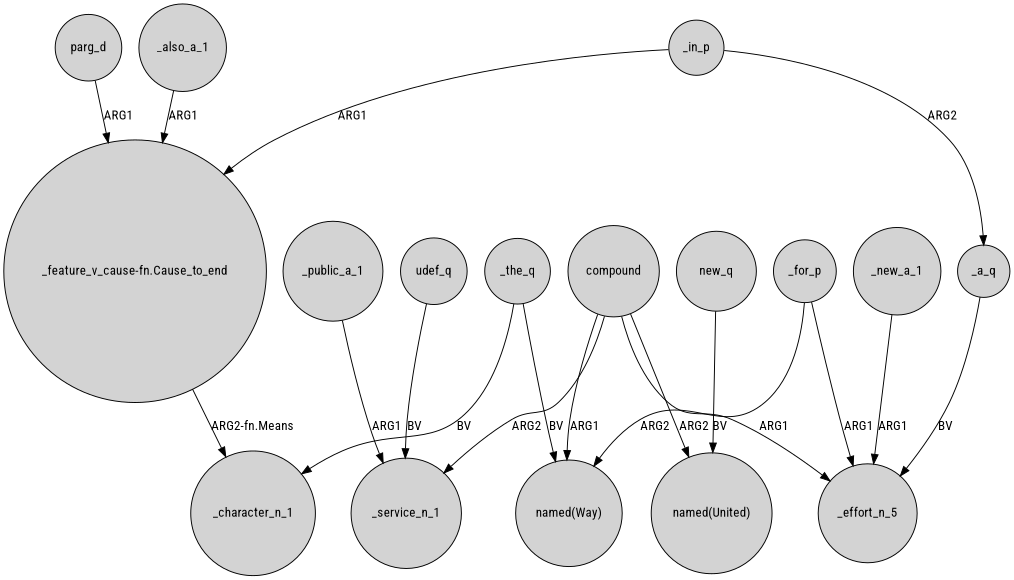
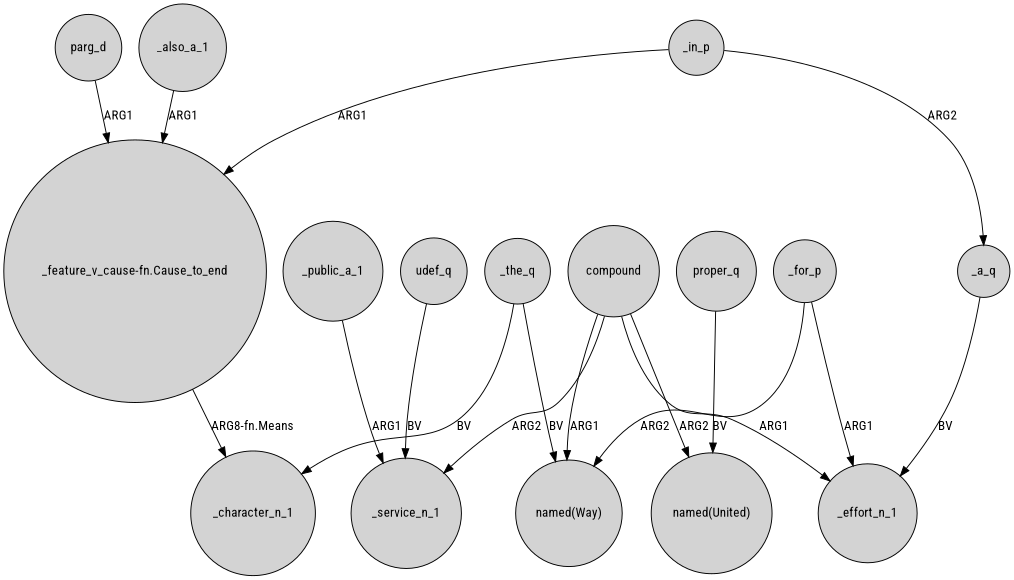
node "new_q": label "new_q" -> "proper_q"
node "_new_a_1": removed
edge "_feature_v_cause-fn.Cause_to_end" -> "_character_n_1": label "ARG2-fn.Means" -> "ARG8-fn.Means"
node "_effort_n_5": label "_effort_n_5" -> "_effort_n_1"
